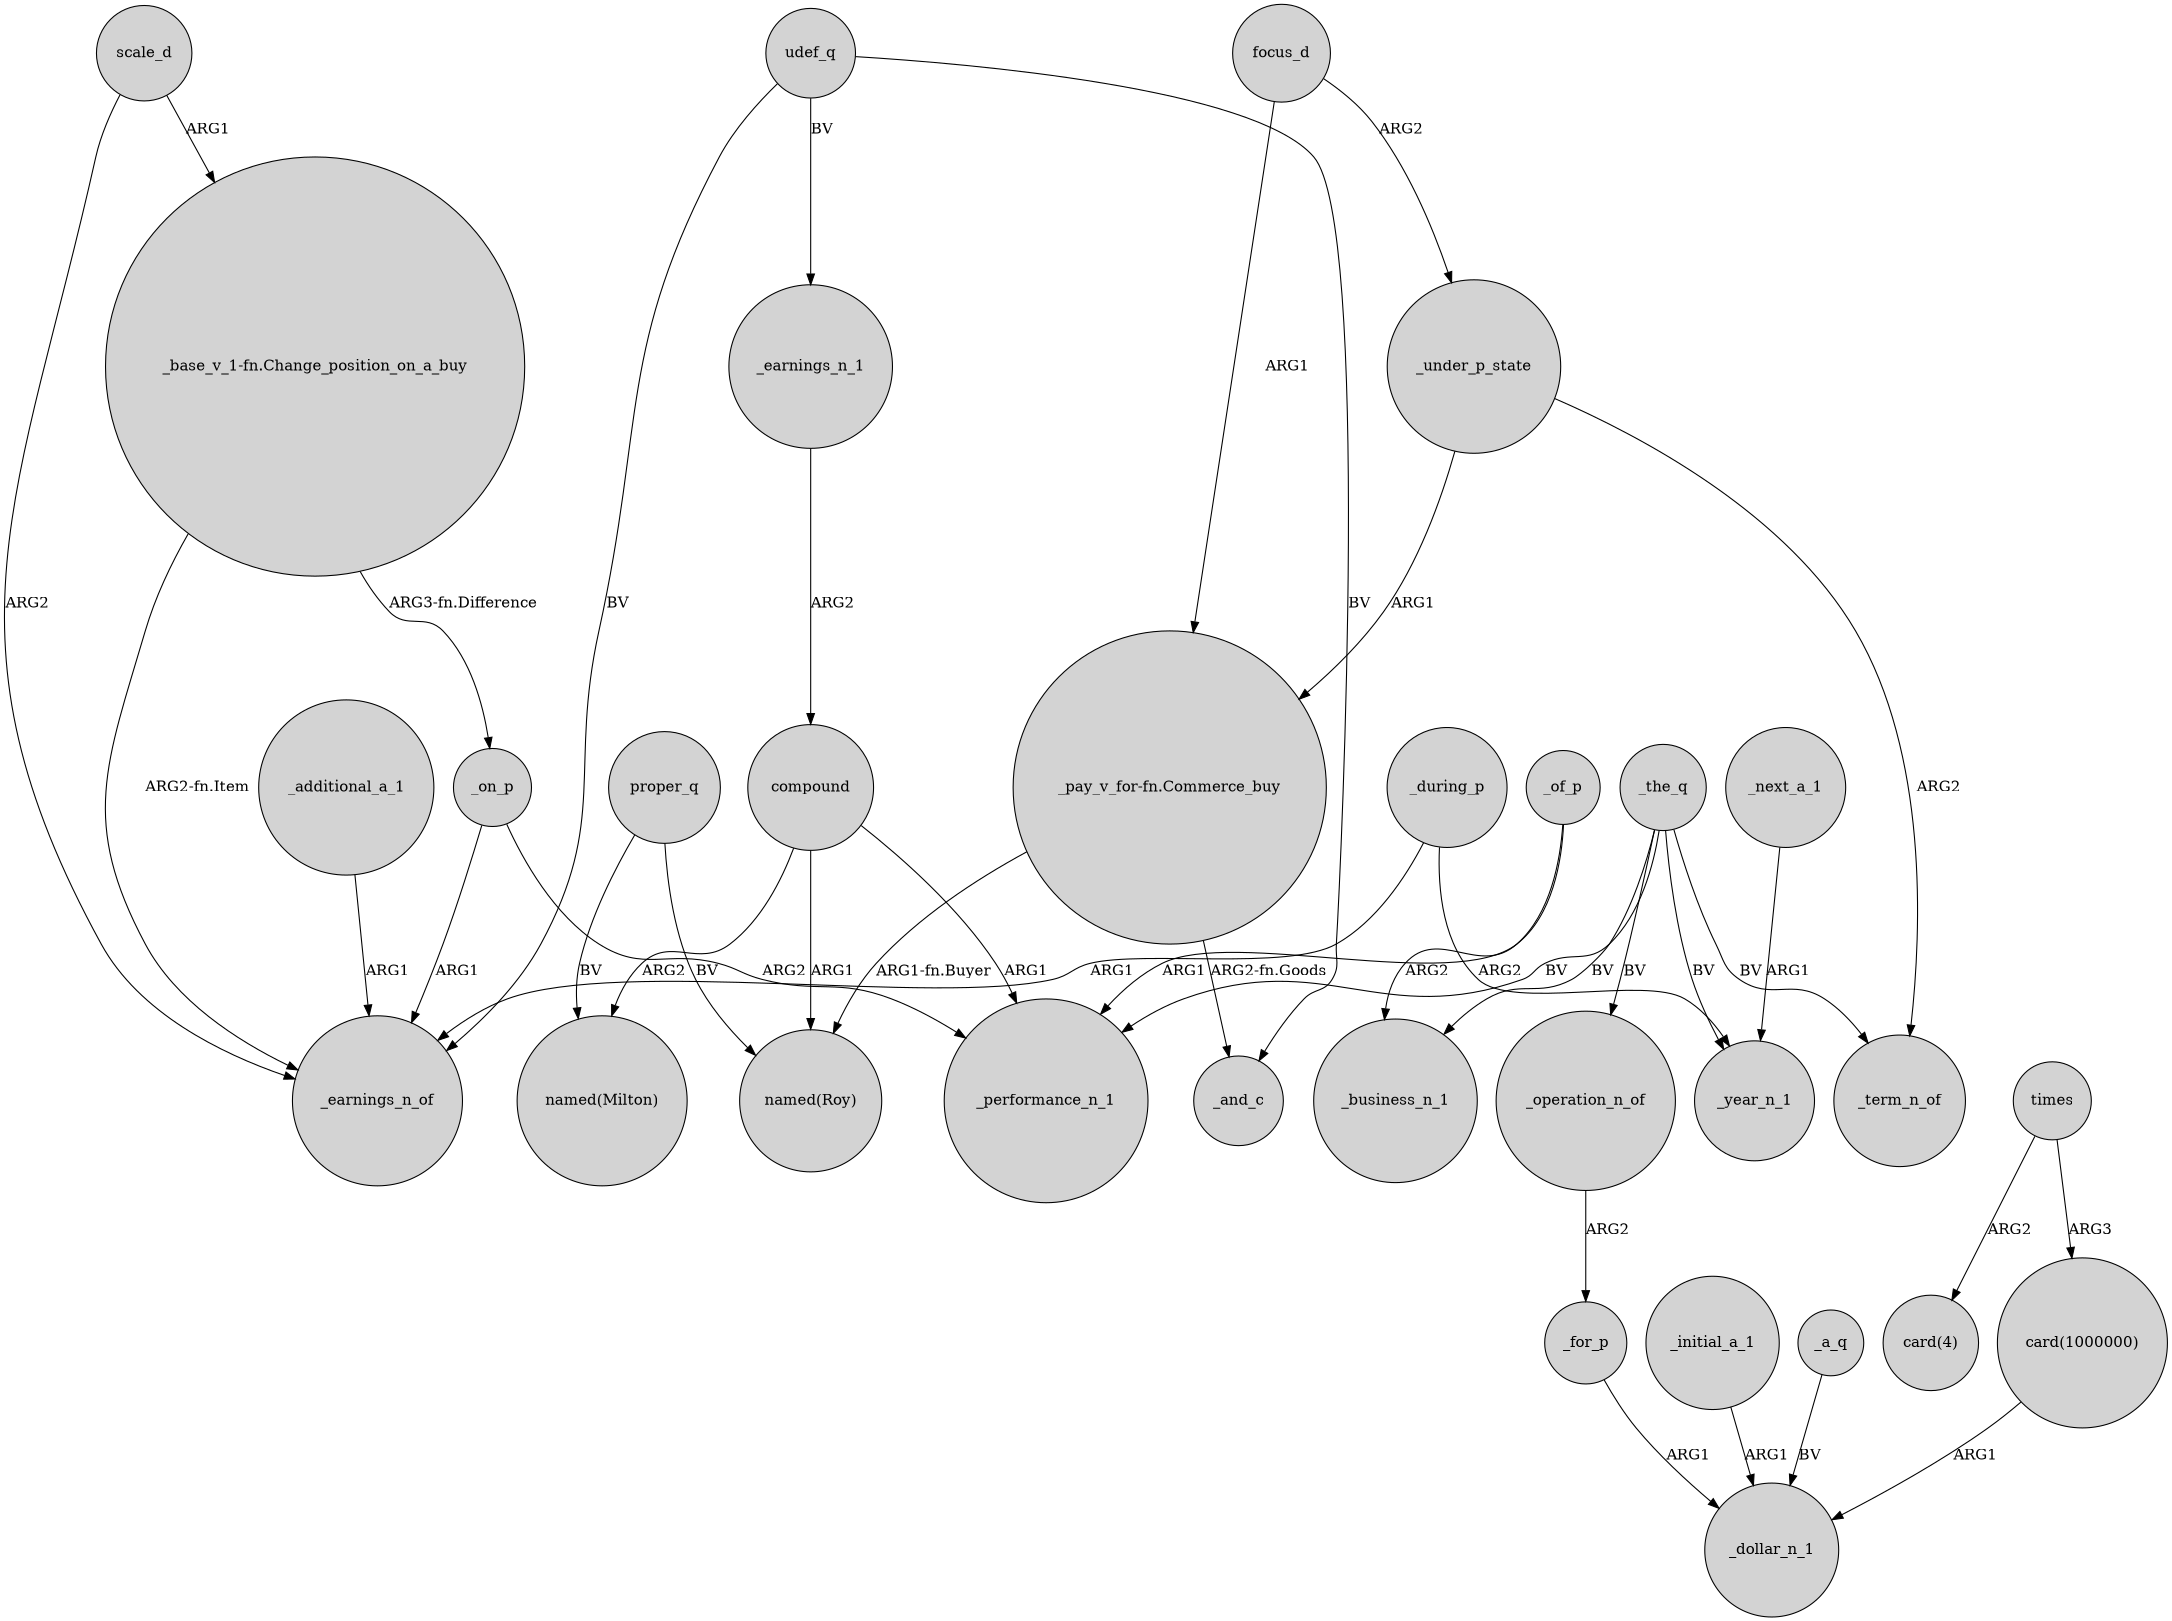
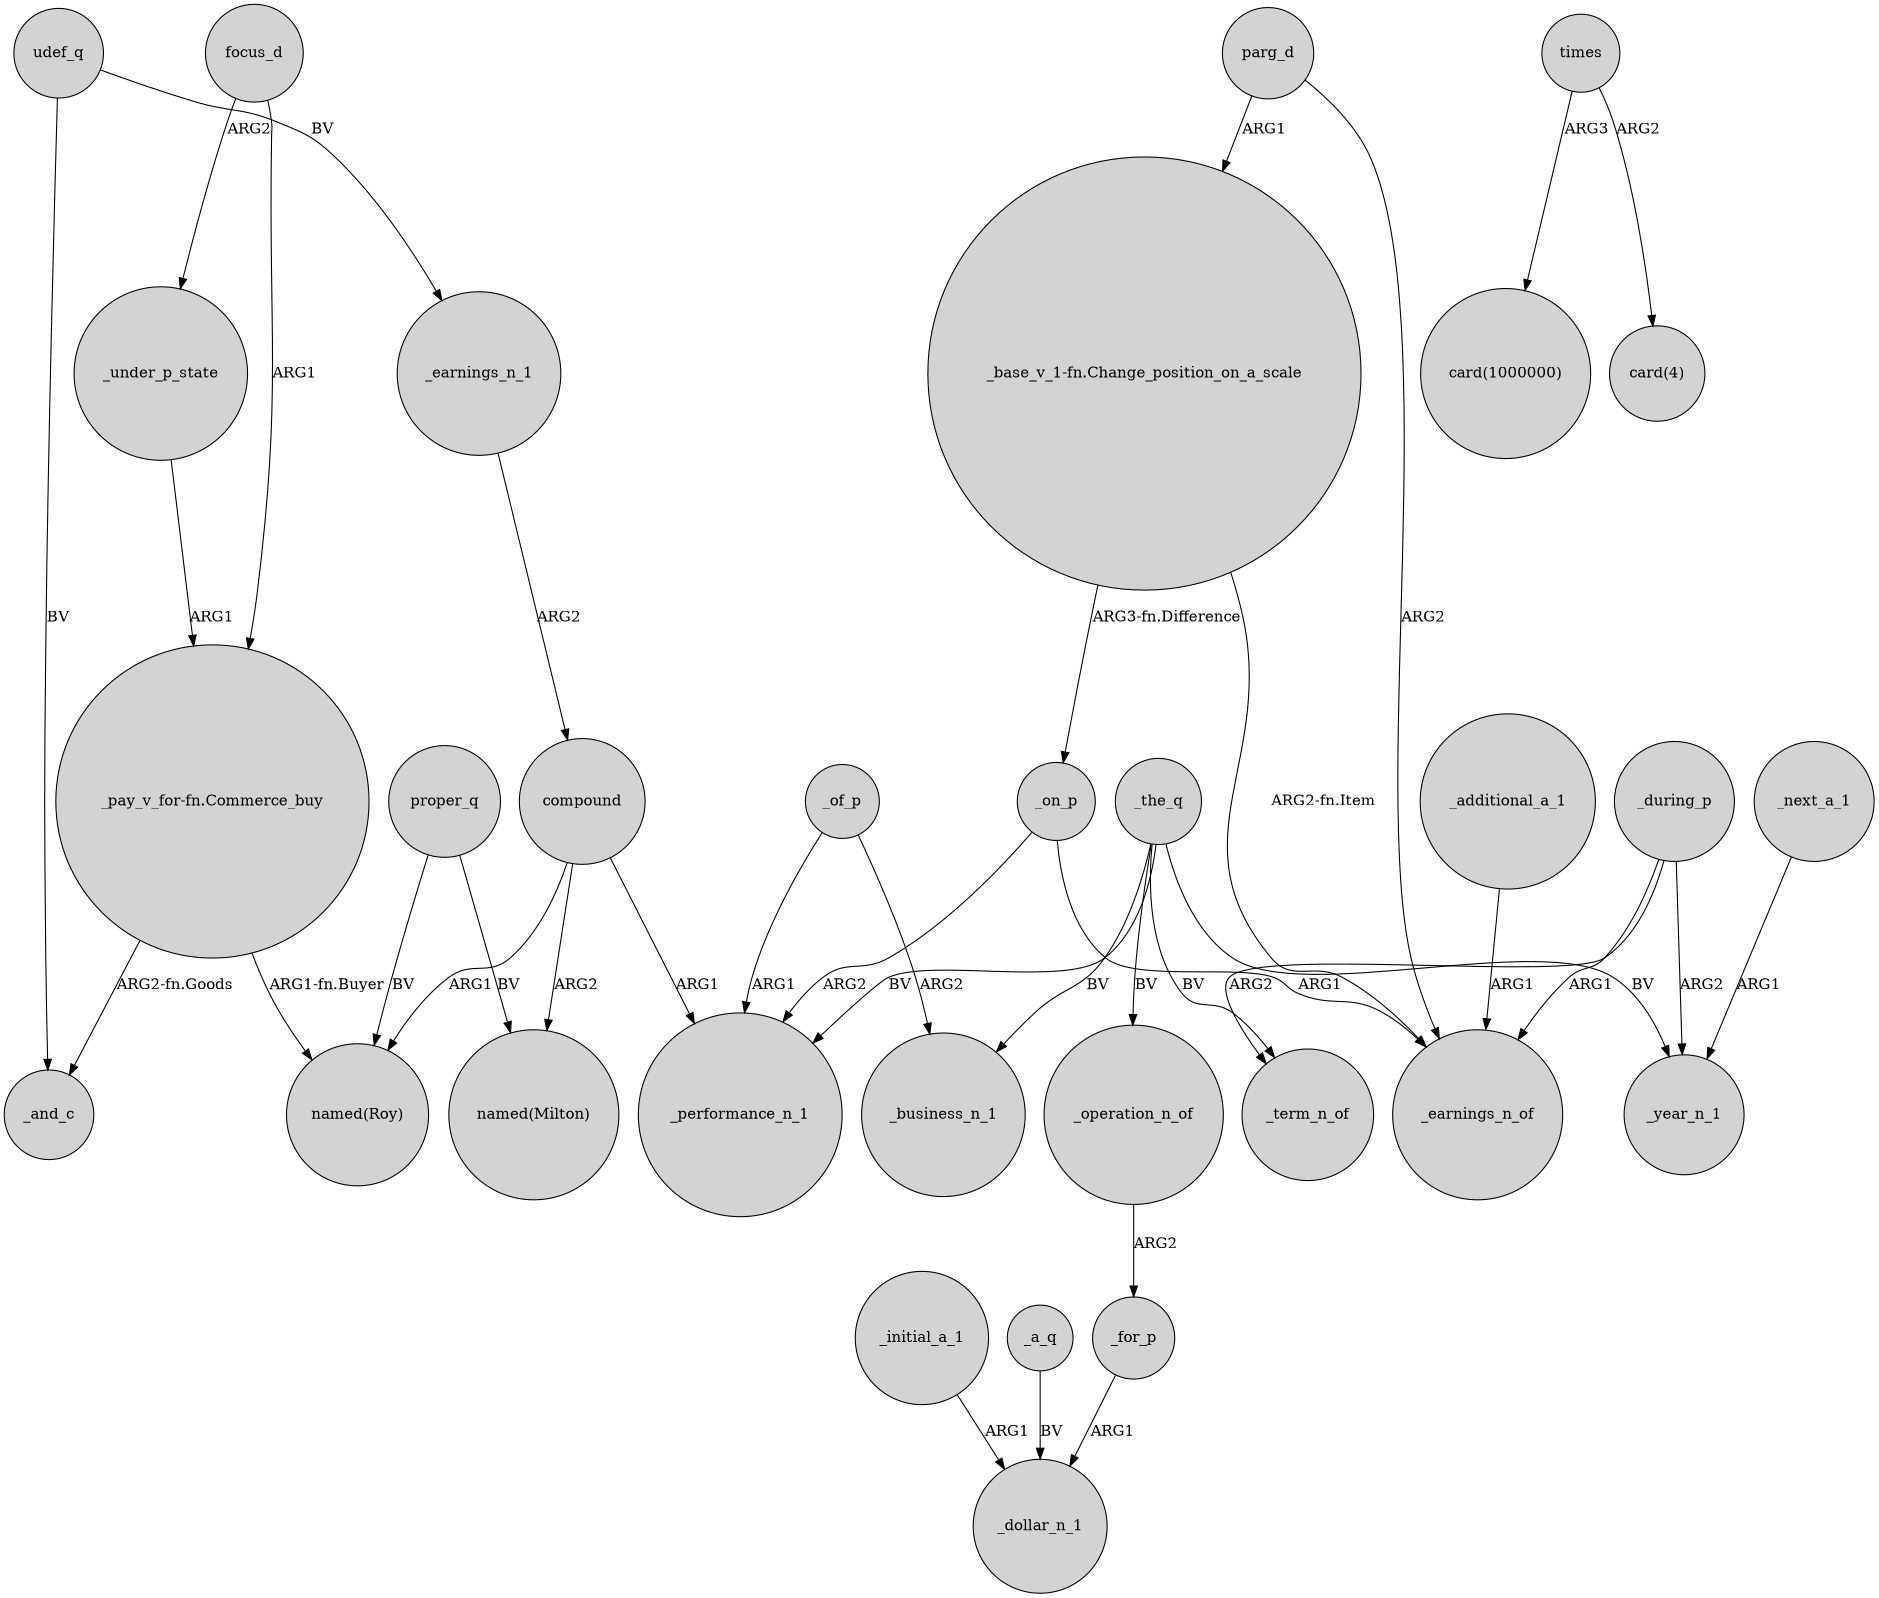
node "scale_d": label "scale_d" -> "parg_d"
node "_base_v_1-fn.Change_position_on_a_buy": label "_base_v_1-fn.Change_position_on_a_buy" -> "_base_v_1-fn.Change_position_on_a_scale"
edge "udef_q" -> "_earnings_n_of": removed, label "BV"
edge "_under_p_state" -> "_term_n_of": now "_during_p" -> "_term_n_of"
edge "card(1000000)" -> "_dollar_n_1": removed, label "ARG1"
